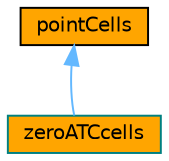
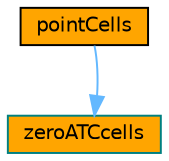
edge "zeroATCcells" -> "pointCells": reversed
